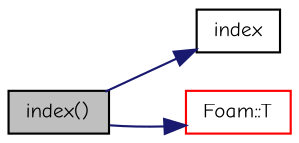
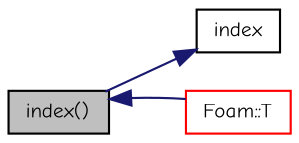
edge "index()" -> "Foam::T": reversed
